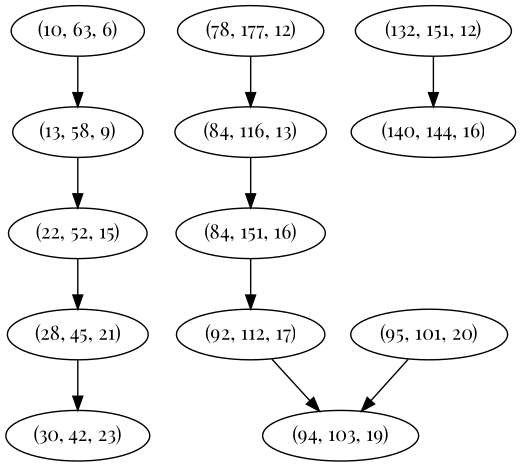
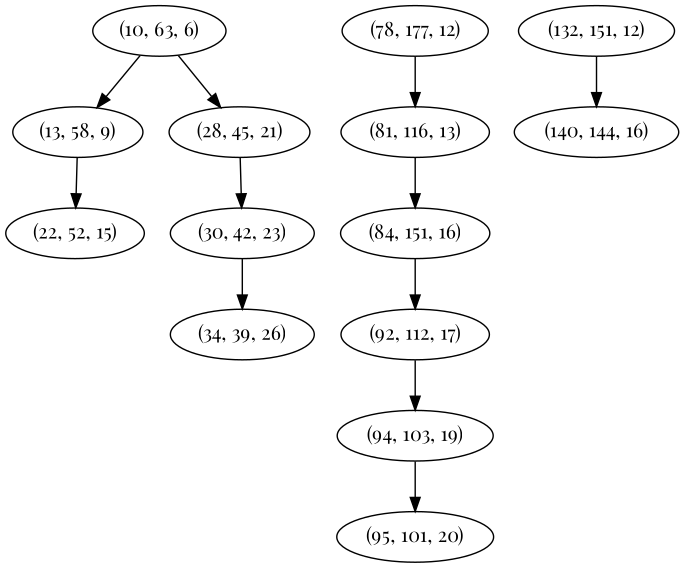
node "(84, 116, 13)": label "(84, 116, 13)" -> "(81, 116, 13)"
edge "(22, 52, 15)" -> "(28, 45, 21)": now "(10, 63, 6)" -> "(28, 45, 21)"
node "(34, 39, 26)": added
edge "(95, 101, 20)" -> "(94, 103, 19)": reversed
